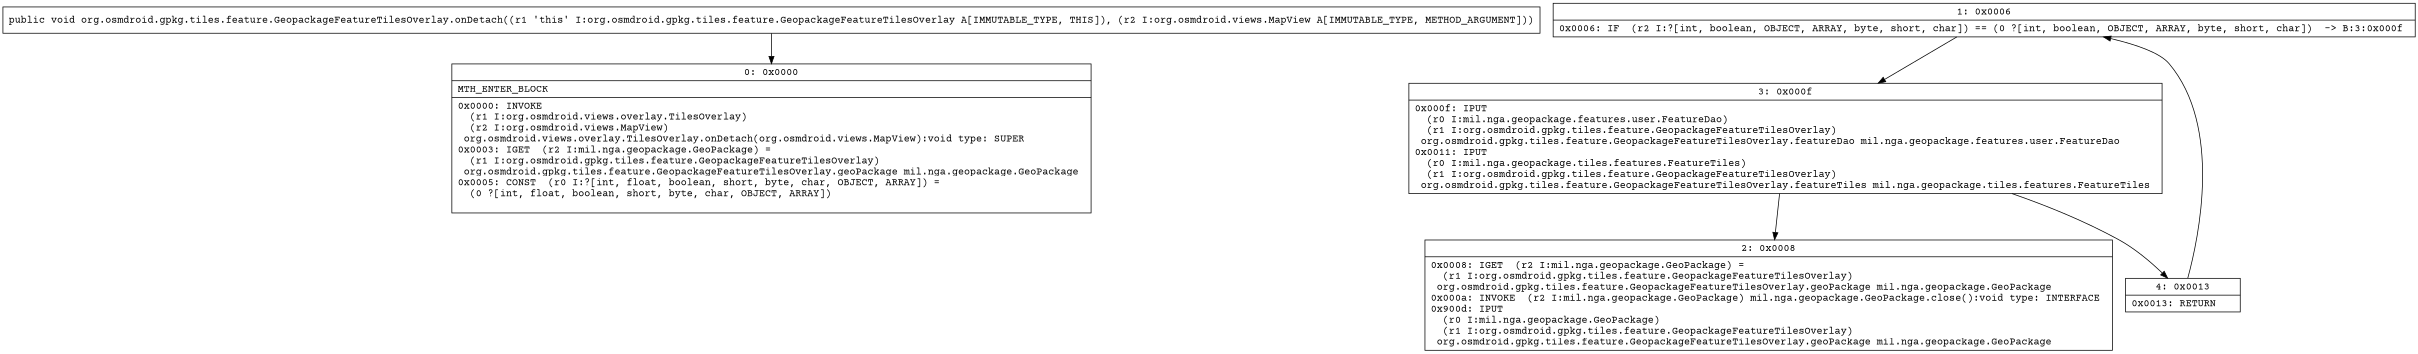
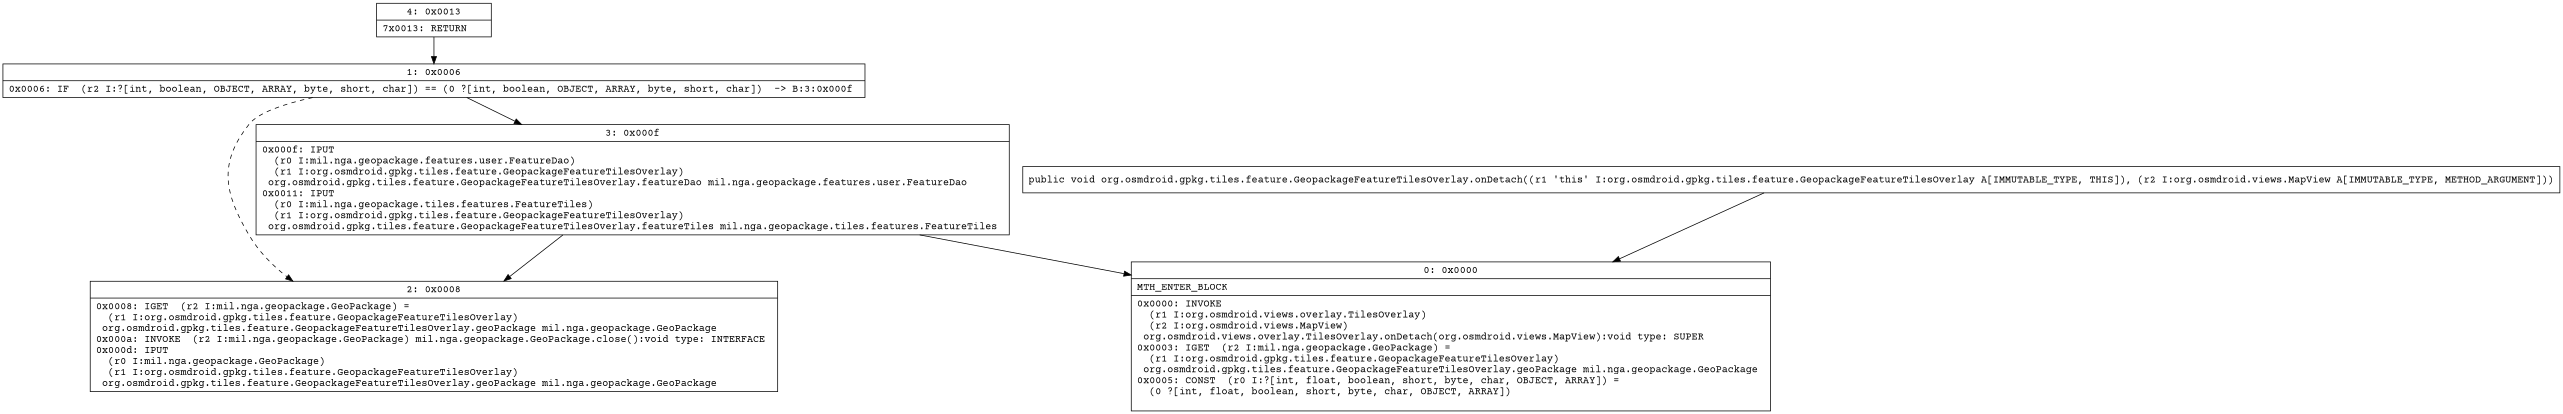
edge "1: 0x0006" -> "2: 0x0008": added
edge "3: 0x000f" -> "4: 0x0013": now "3: 0x000f" -> "0: 0x0000"
node "4: 0x0013": text "0x0013: RETURN" -> "7x0013: RETURN"
node "2: 0x0008": text "0x900d: IPUT" -> "0x000d: IPUT"
